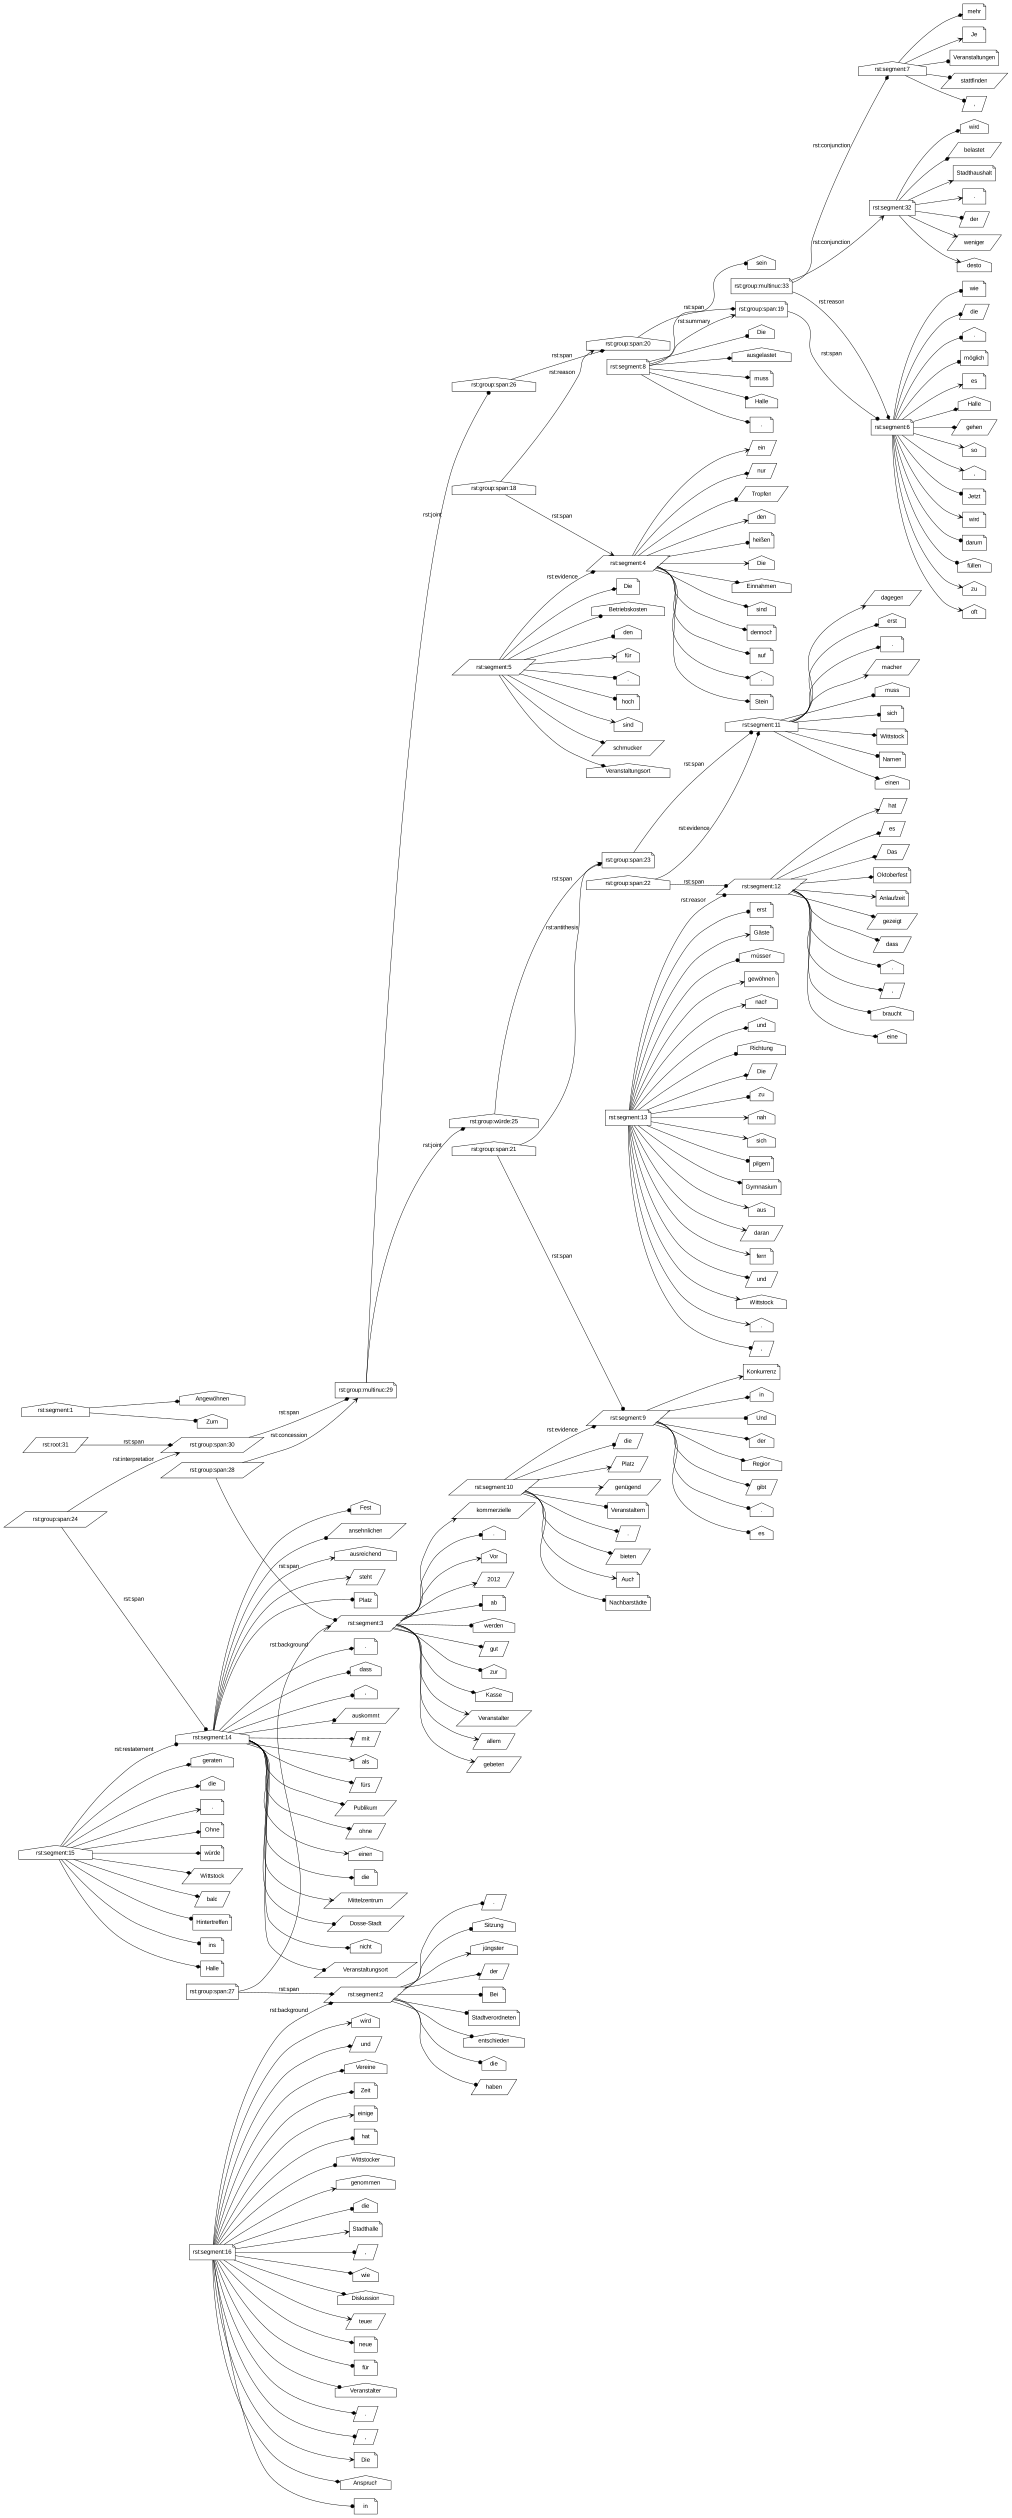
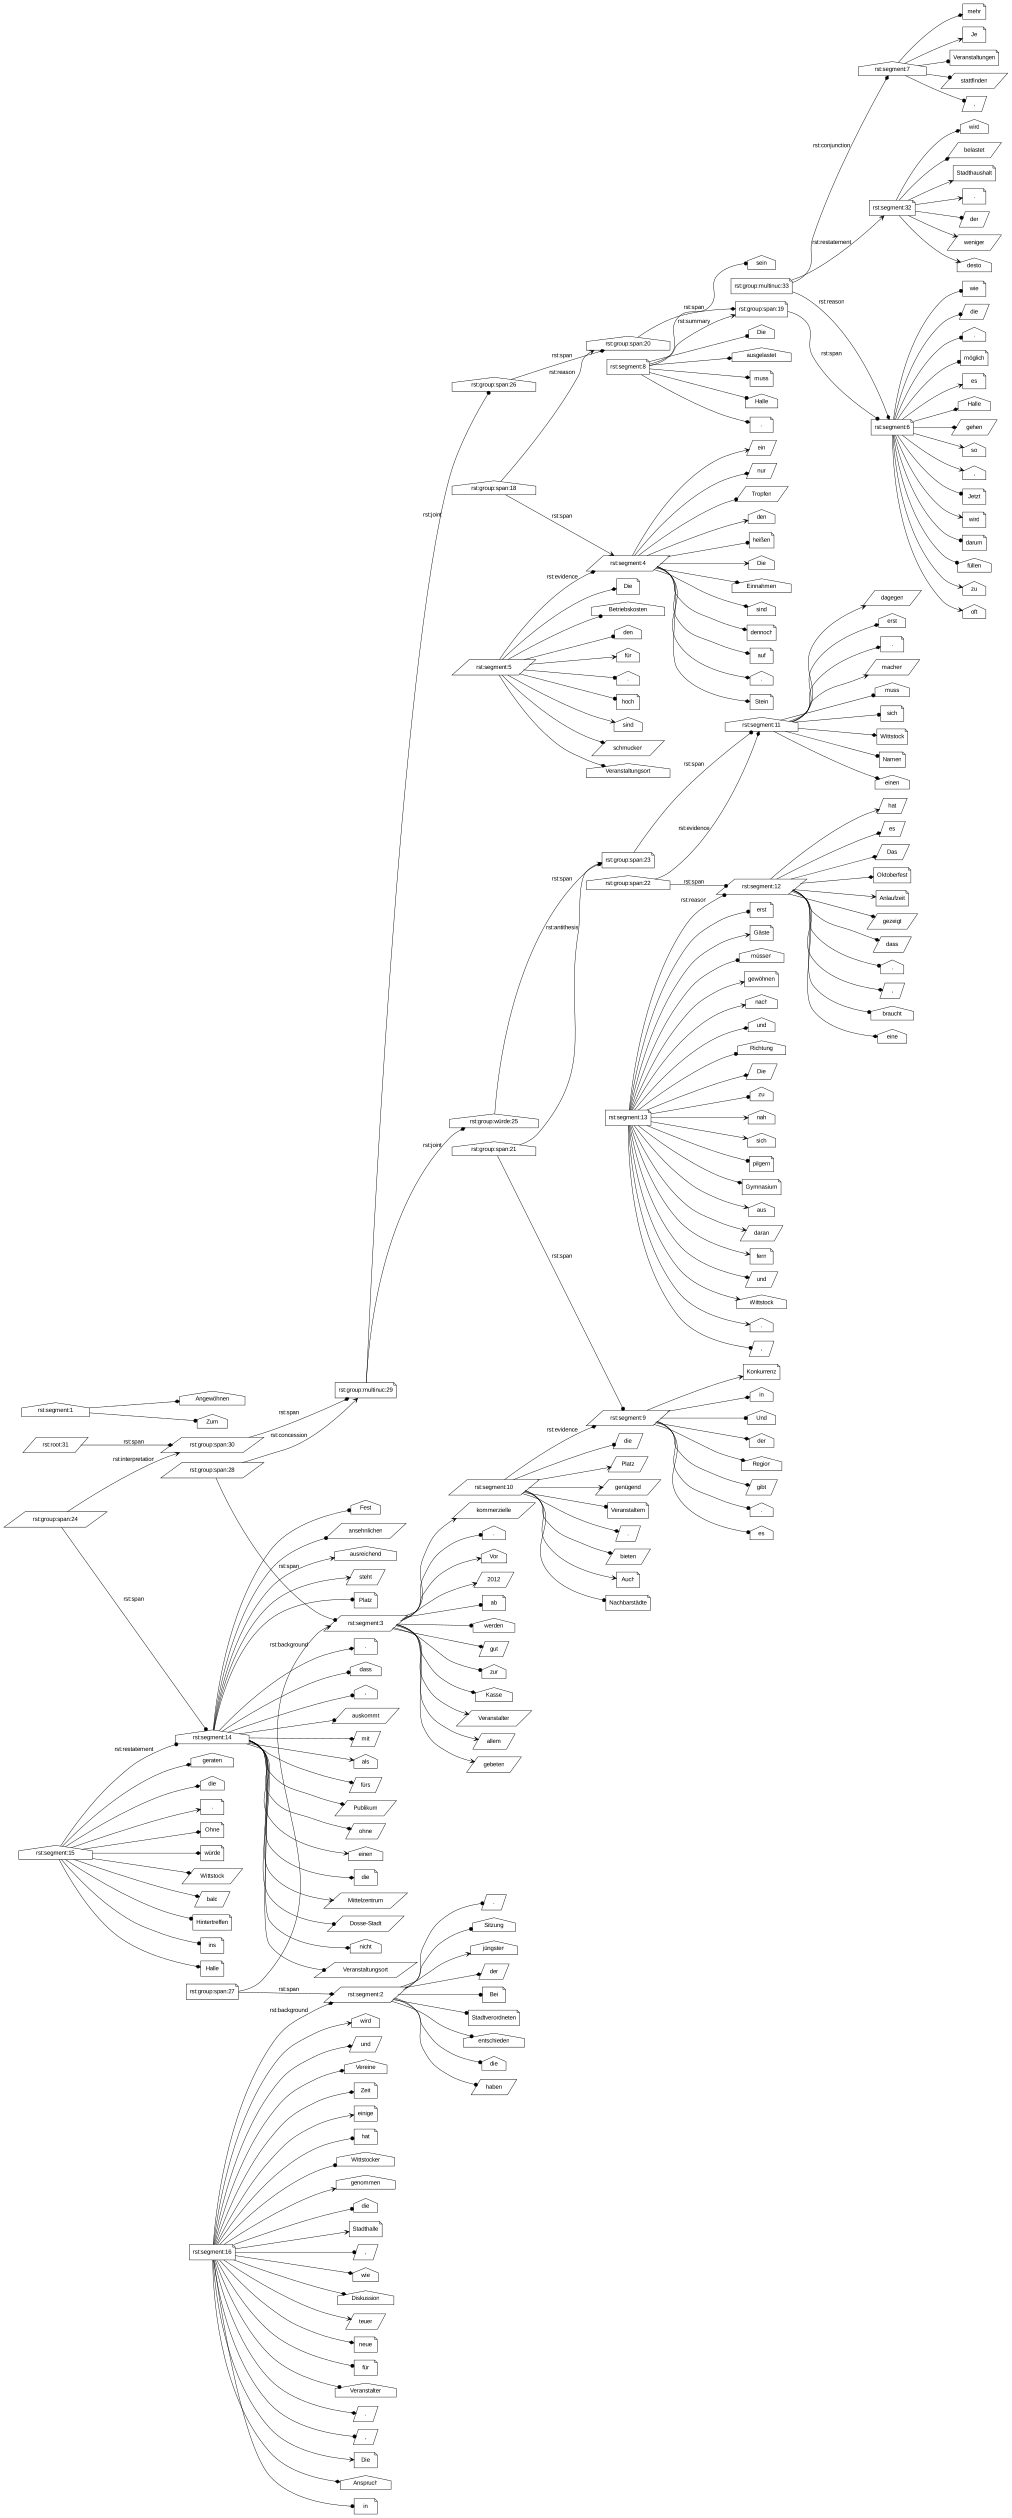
edge "rst:group:multinuc:33" -> "rst:segment:32": label "rst:conjunction" -> "rst:restatement"
